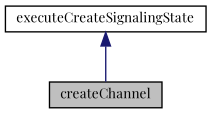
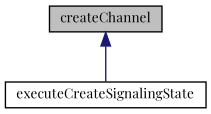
edge "createChannel" -> "executeCreateSignalingState": reversed
